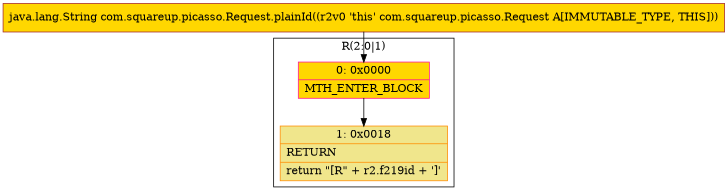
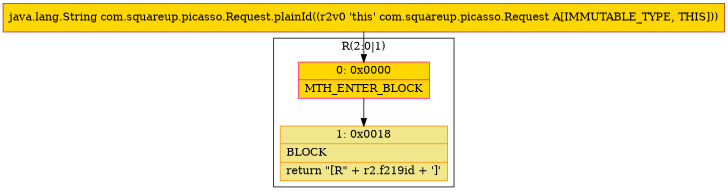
node "1: 0x0018": text "RETURN" -> "BLOCK"
